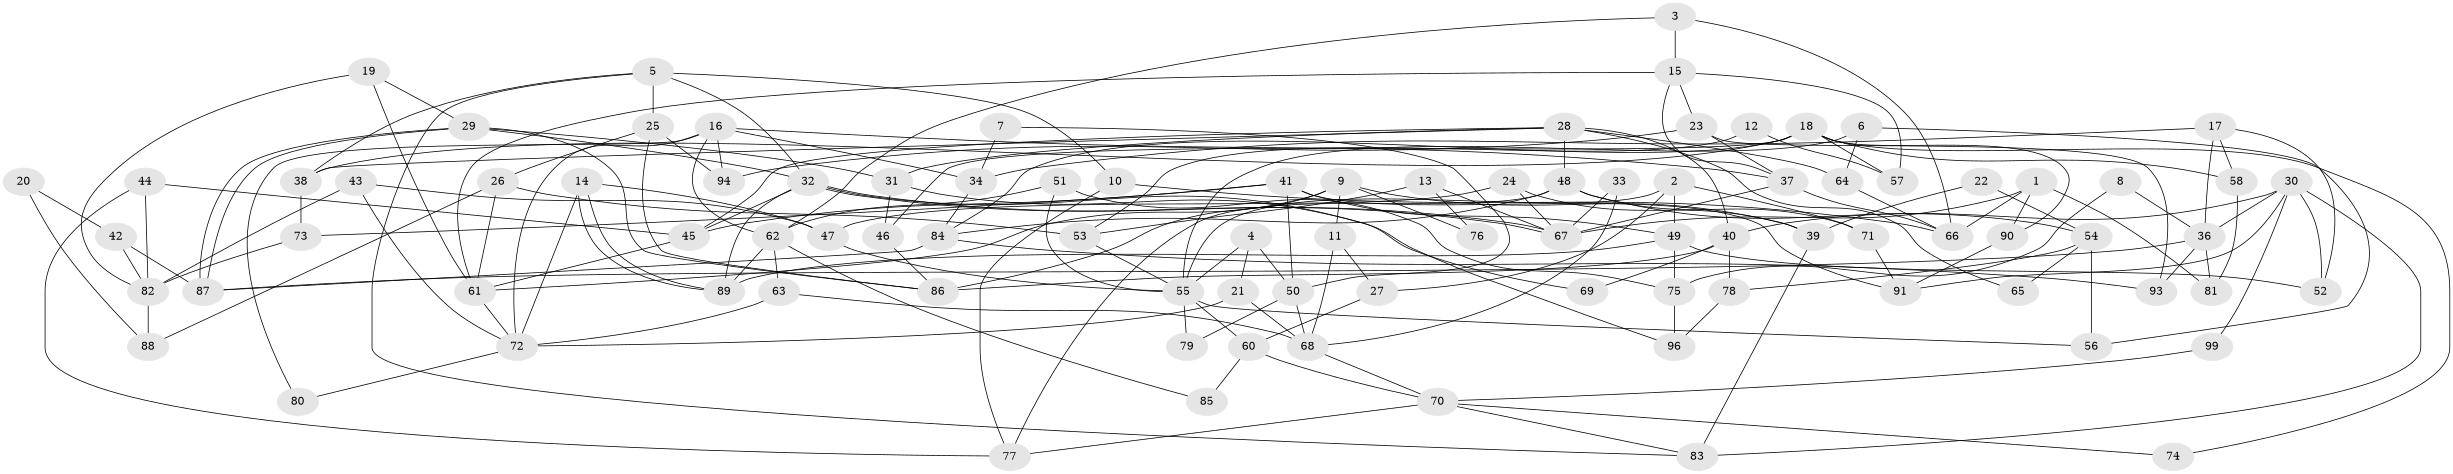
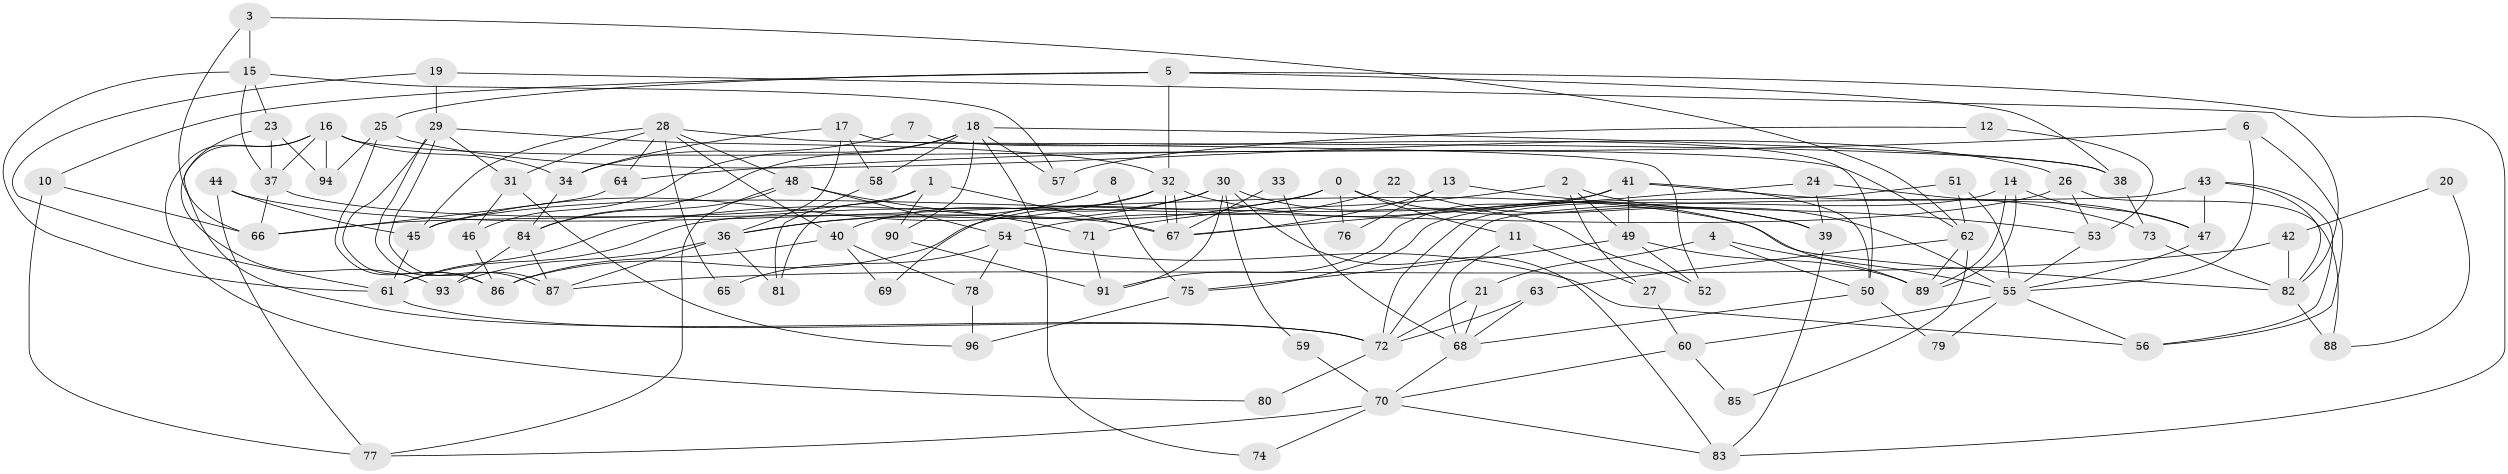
node "9": label "9" -> "0"
edge "43" -- "56": added
node "99": label "99" -> "59"
